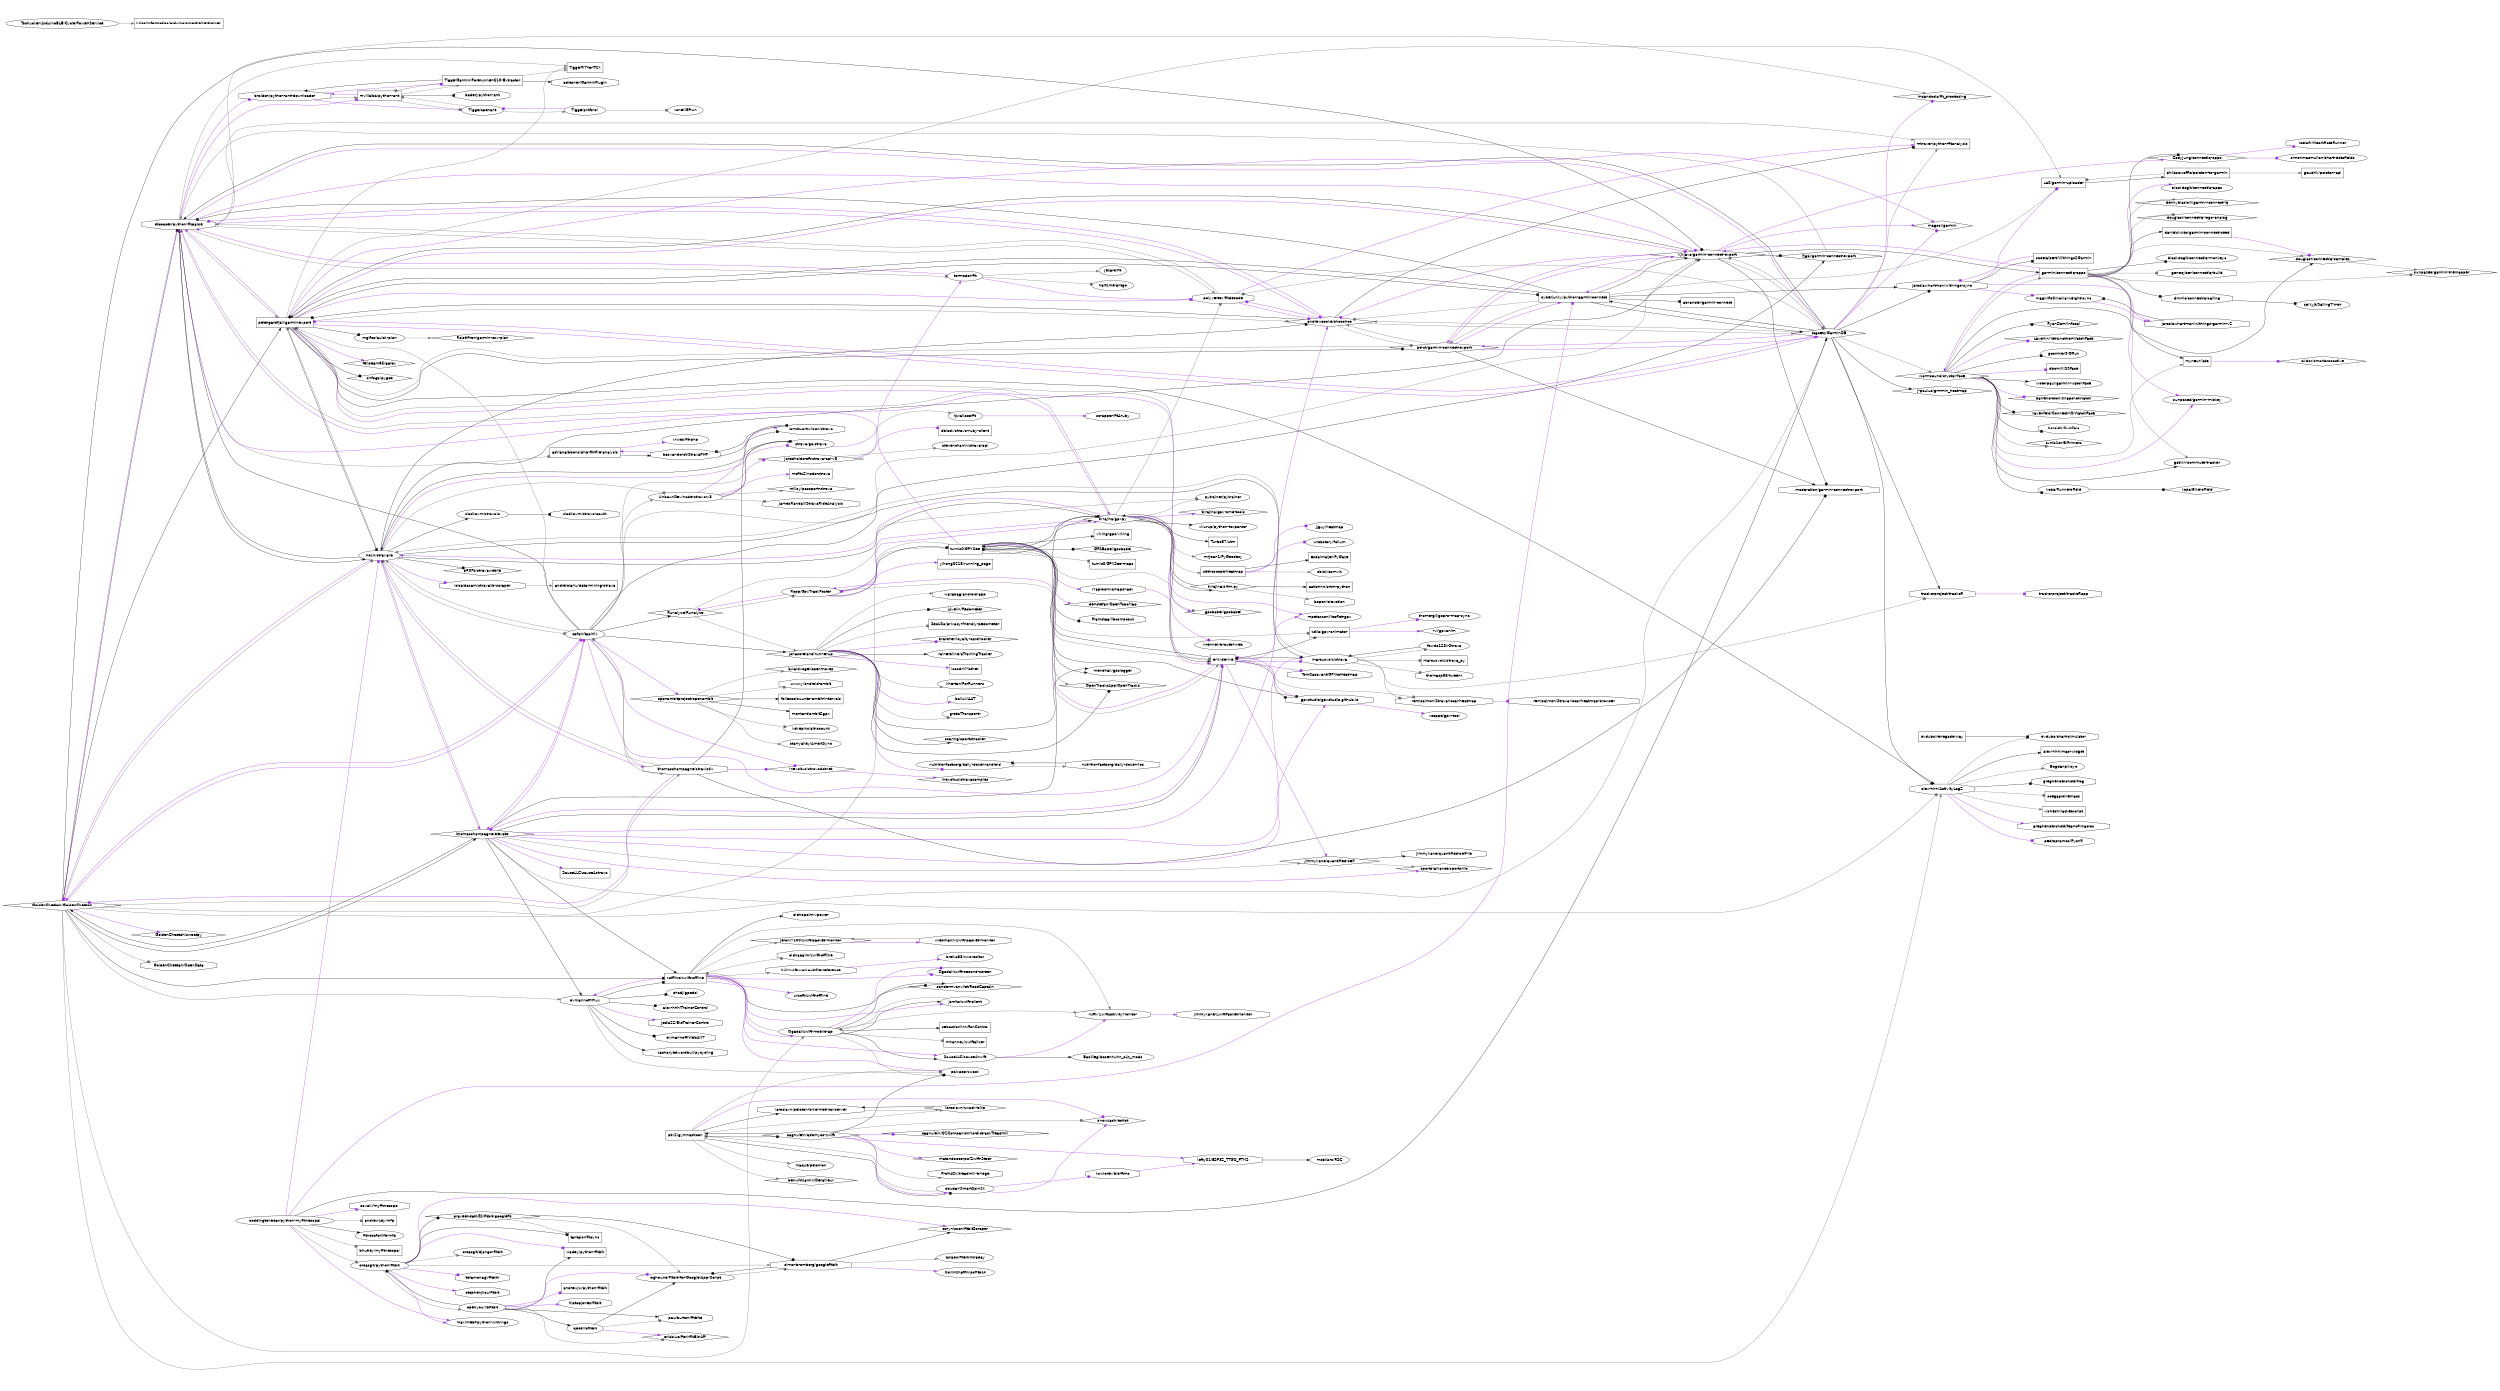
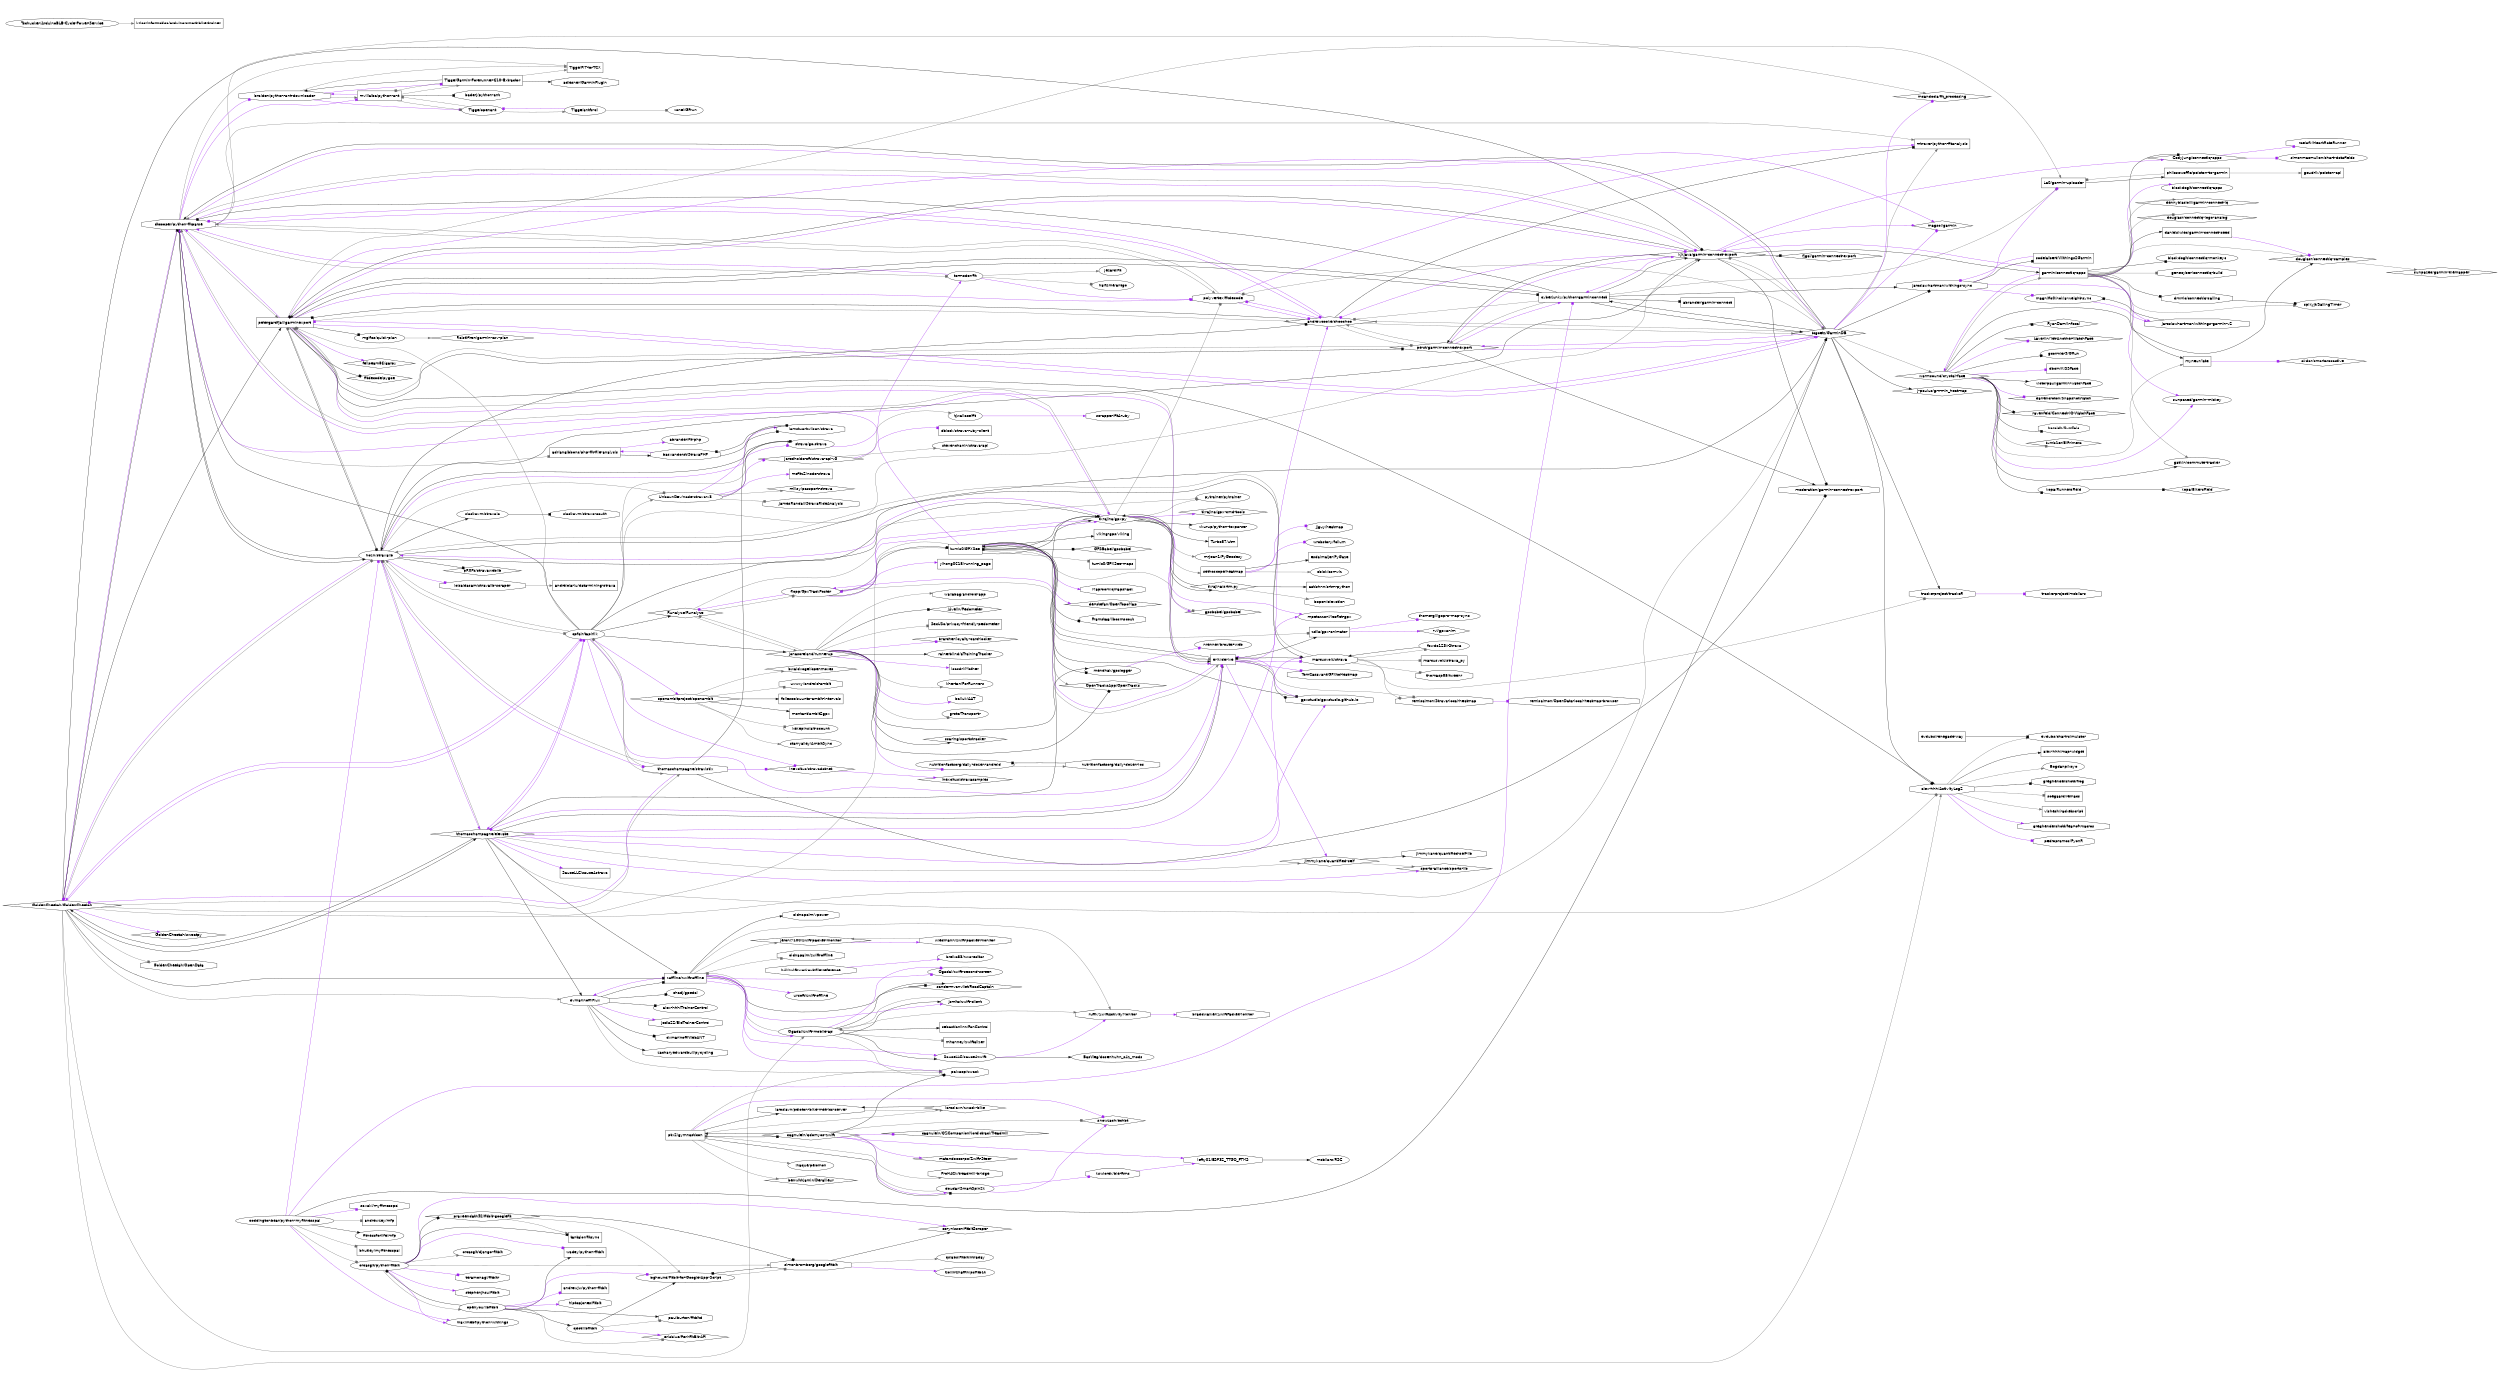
edge "fjgal/garmin-connect-export" -> "dtcooper/python-fitparse": now "kjkjava/garmin-connect-export" -> "dtcooper/python-fitparse"
edge "petergardfjall/garminexport" -> "Tigge/FIT-to-TCX": now "braiden/python-ant-downloader" -> "Tigge/FIT-to-TCX"
edge "kjkjava/garmin-connect-export" -> "pe-st/garmin-connect-export": color purple -> black
edge "garmin/connectiq-apps" -> "sunpazed/garmin-tilemapper": now "garmin/connectiq-apps" -> "spikyjt/SailingTimer"
node "sirfoga/pygce": label "sirfoga/pygce" -> "fitdecode/pygce"
node "krwes/fit-php": label "krwes/fit-php" -> "abrander/fit-php"
edge "cpfair/tapiriik" -> "fjgal/garmin-connect-export": now "cpfair/tapiriik" -> "tcgoetz/GarminDB"
edge "tumic0/GPXSee" -> "mendhak/gpslogger": arrowhead normal -> box
node "trackerproject/trackeRapp": label "trackerproject/trackeRapp" -> "trackerproject/mobilars"
edge "Maproom/qmapshack" -> "nrenner/brouter-web": now "mendhak/gpslogger" -> "nrenner/brouter-web"
edge "jonasoreland/runnerup" -> "Runalyze/Runalyze": added
edge "hozn/stravalib" -> "thomaschampagne/stravistix": arrowhead normal -> box
node "remisalmon/Strava-local-heatmap-browser": label "remisalmon/Strava-local-heatmap-browser" -> "remisalmon/OpenData-local-heatmap-browser"
node "vcoppe/gpx-tool": removed
edge "thomaschampagne/elevate" -> "zoffline/zwift-offline": arrowhead normal -> box
edge "zoffline/zwift-offline" -> "h4l/zwift-workout-file-reference": removed
node "jimmykane/ZwiftPacketMonitor": label "jimmykane/ZwiftPacketMonitor" -> "braddwalker/ZwiftPacketMonitor"
